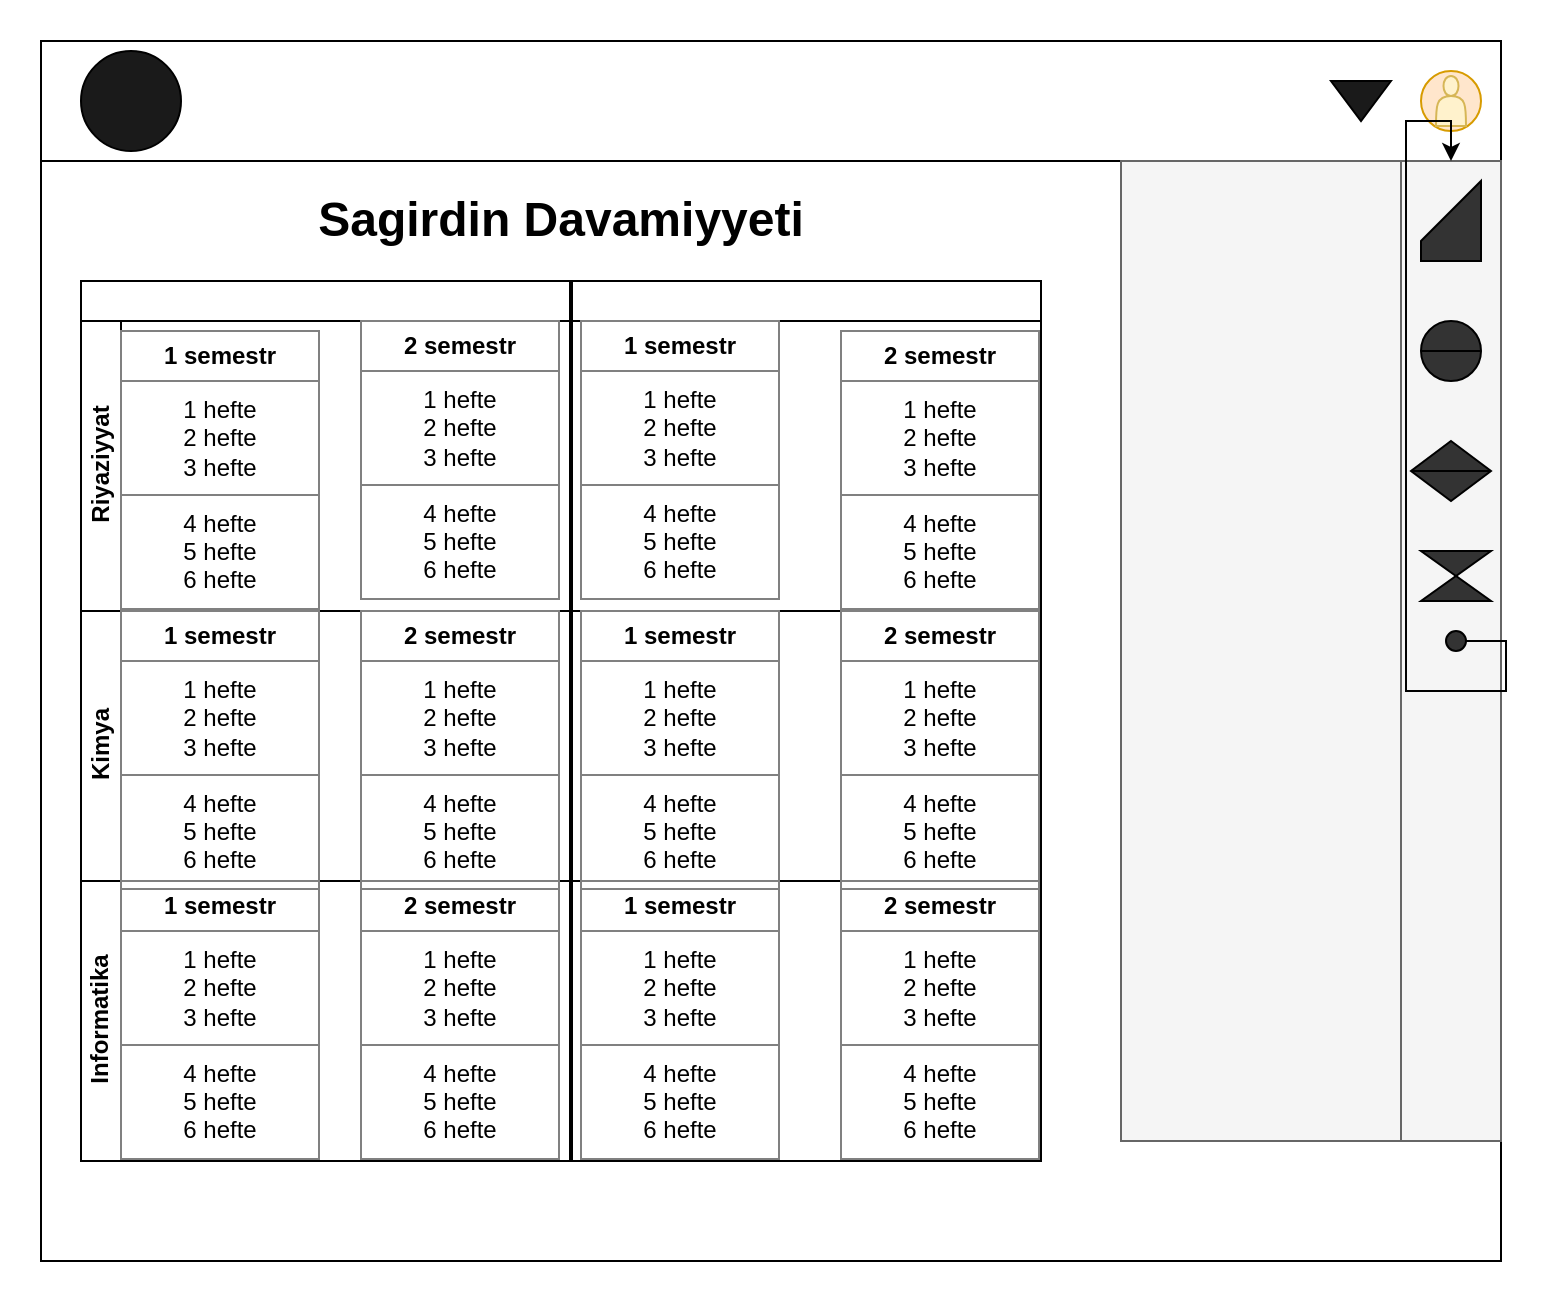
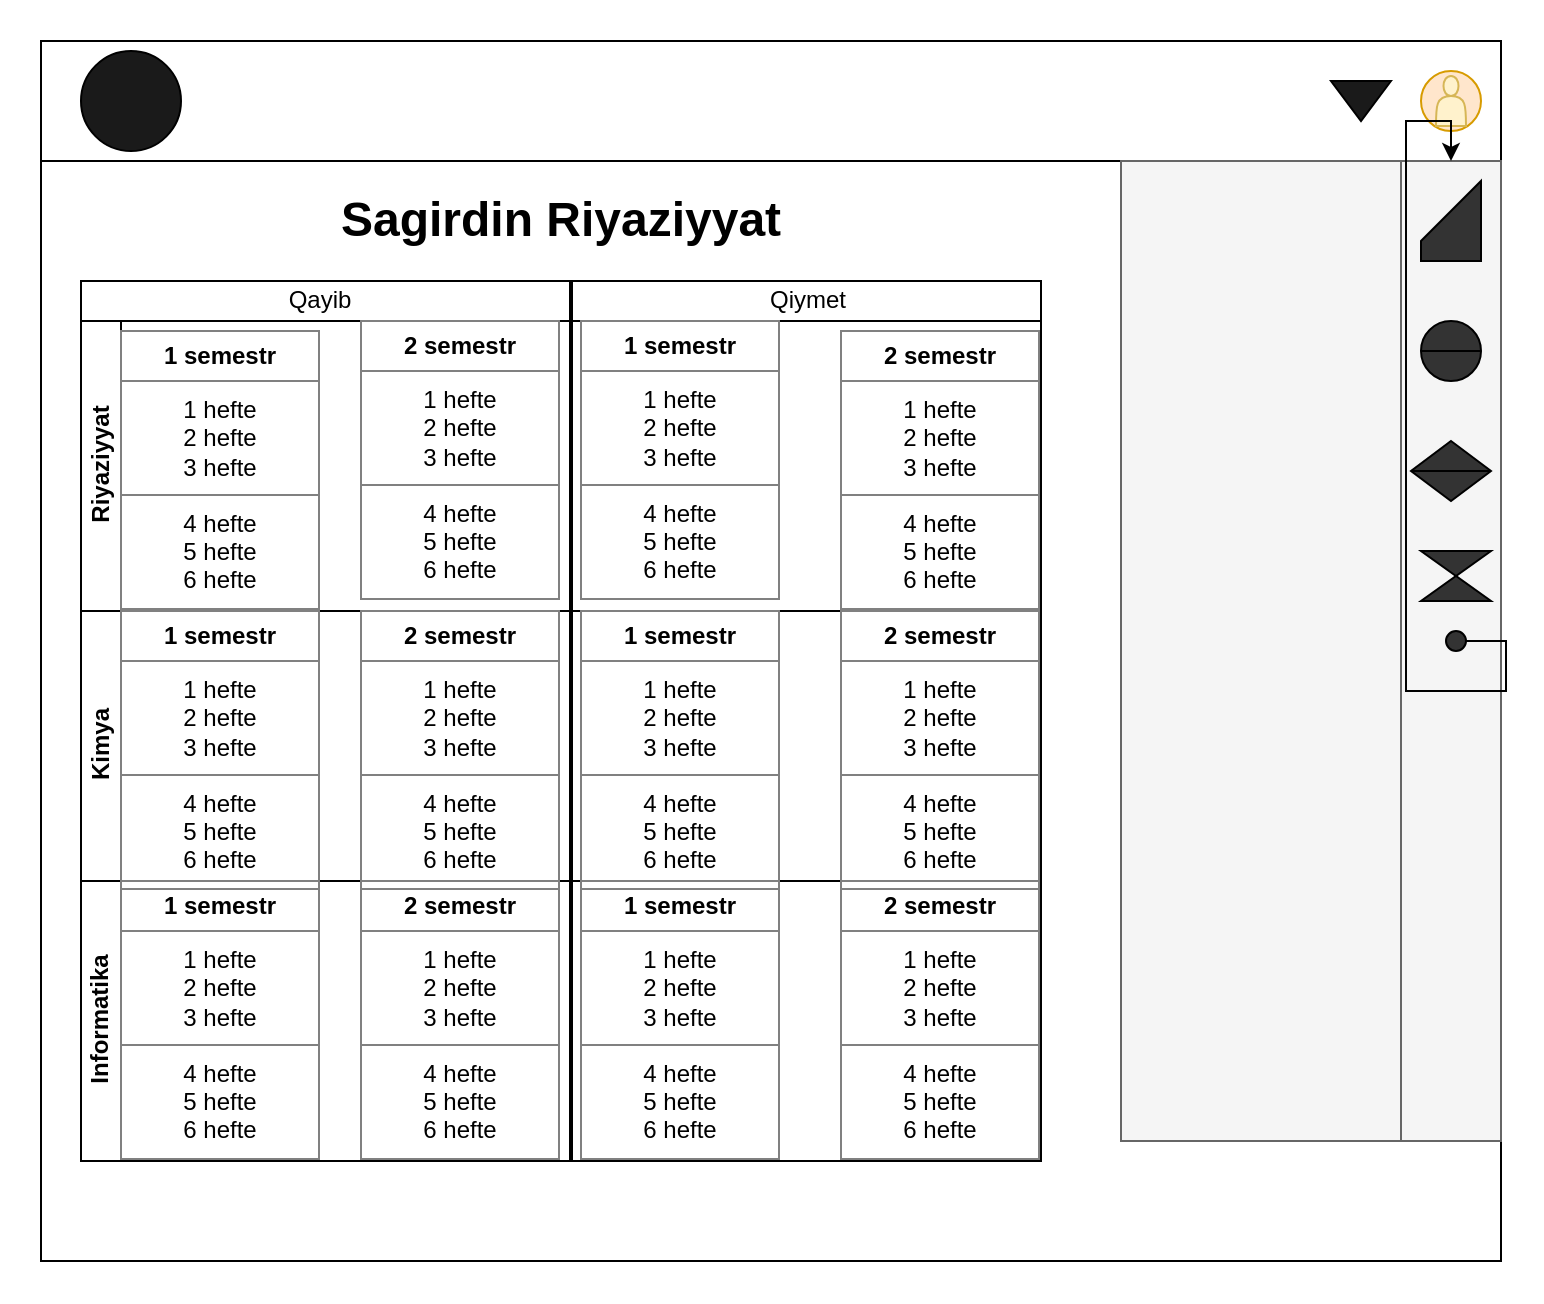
node "Sagirdin Davamiyyeti": label "Sagirdin Davamiyyeti" -> "Sagirdin Riyaziyyat"
node "Qayib": added
node "Qiymet": added
